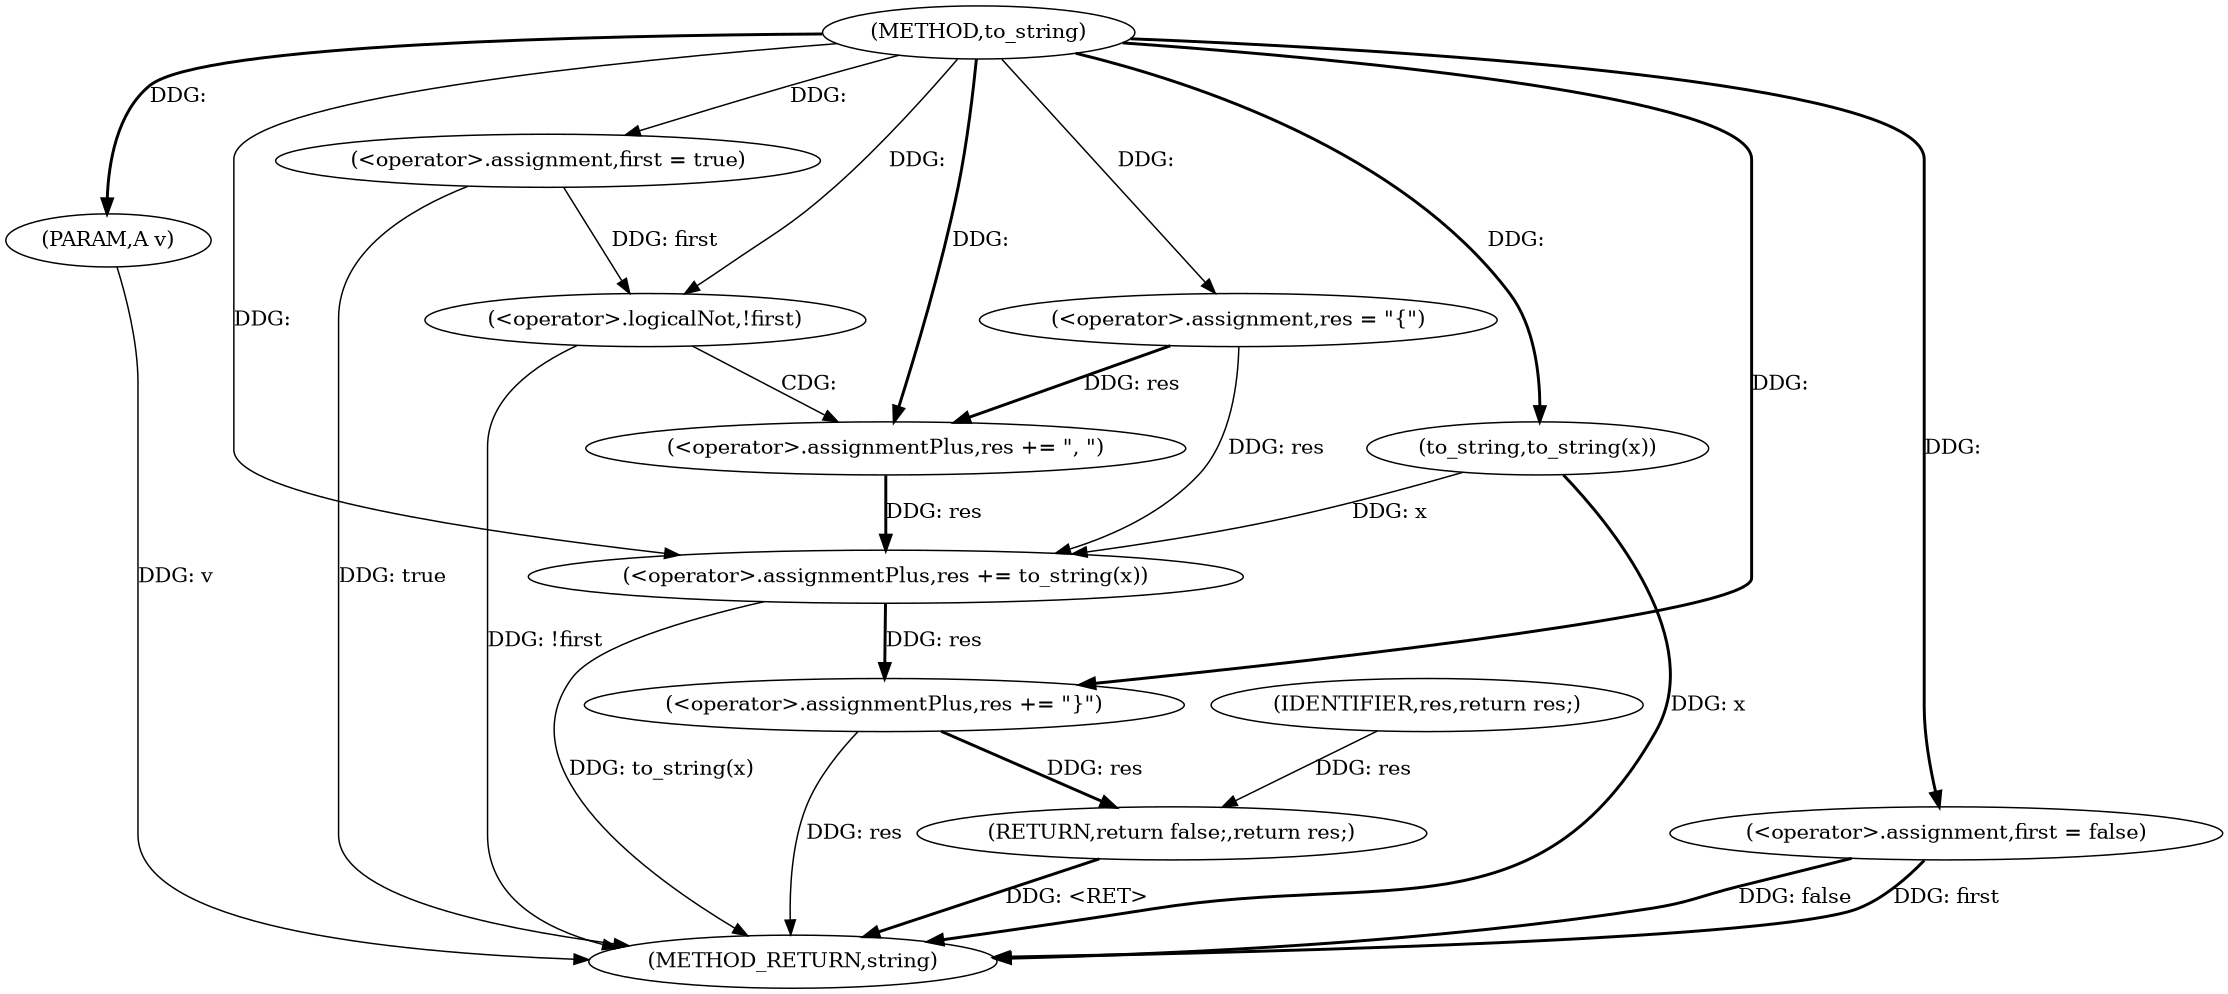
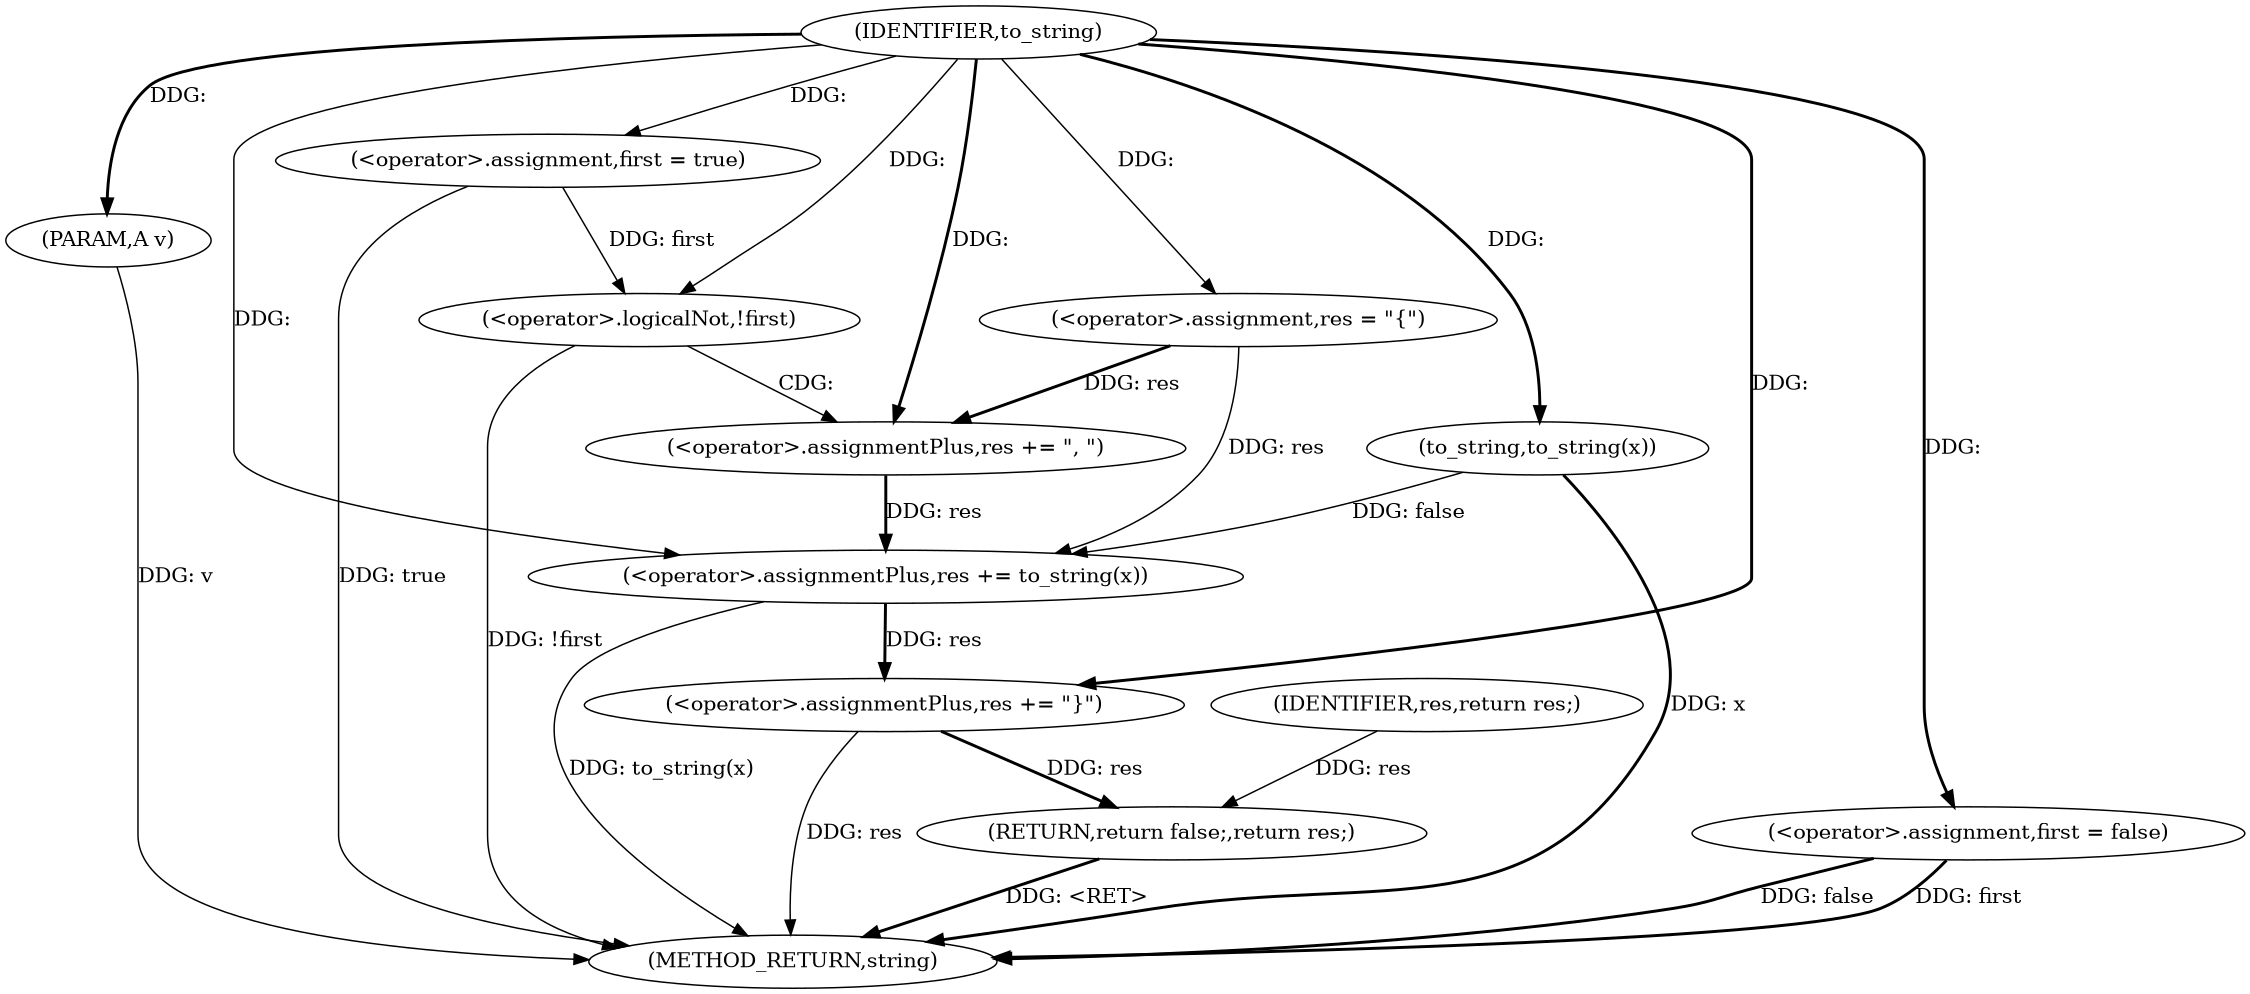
node "(METHOD,to_string)": label "(METHOD,to_string)" -> "(IDENTIFIER,to_string)"
edge "(to_string,to_string(x))" -> "(<operator>.assignmentPlus,res += to_string(x))": label "DDG: x" -> "DDG: false"
